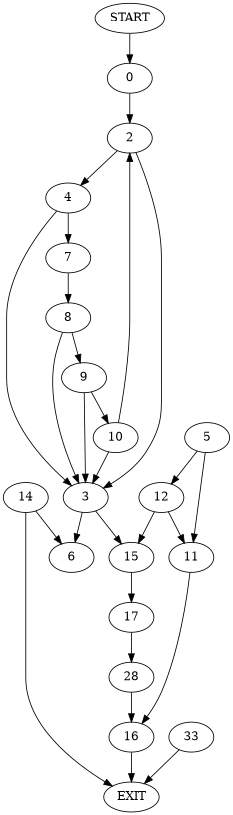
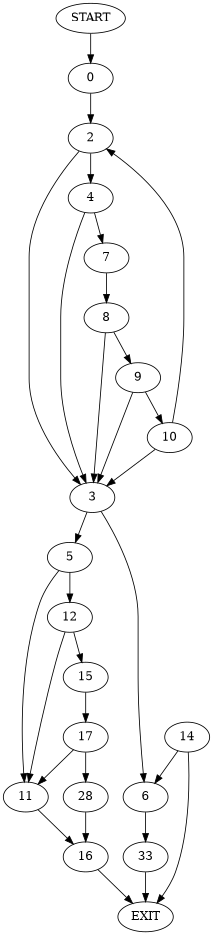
edge "3" -> "15": now "3" -> "5"
edge "17" -> "11": added
edge "6" -> "33": added
